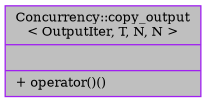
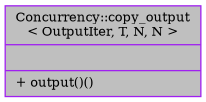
node "Concurrency::copy_output": text "+ operator()()" -> "+ output()()"
